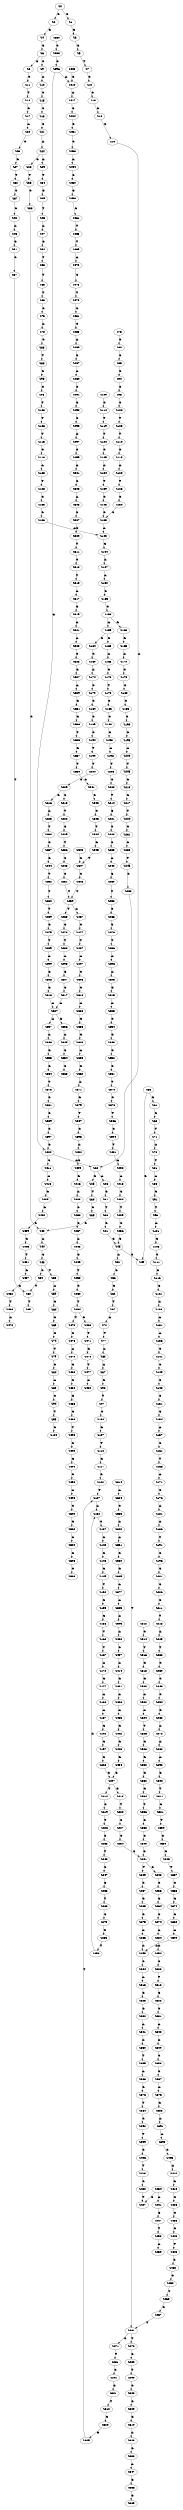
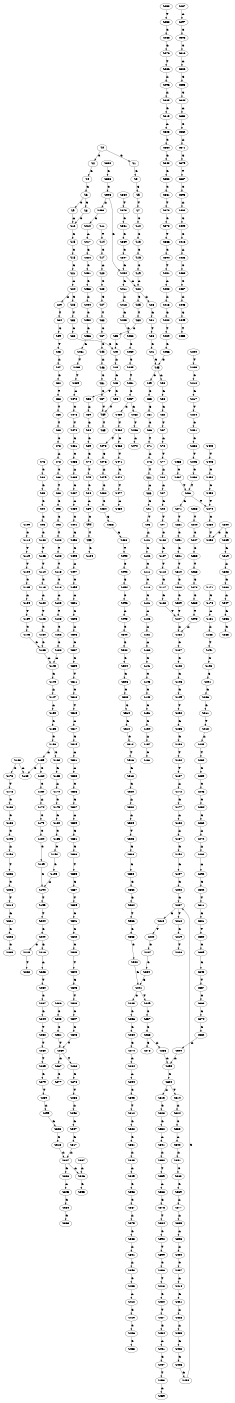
edge "S8" -> "S11": now "S8" -> "S12"
edge "S396" -> "S410": now "S396" -> "S403"
edge "S163" -> "S168": reversed
node "S510": added
edge "S195" -> "S200": now "S195" -> "S194"
node "S229": removed
edge "S545" -> "S547": now "S545" -> "S546"
node "S242": removed
edge "S277" -> "S287": removed, label "T"
edge "S327" -> "S337": now "S327" -> "S346"
edge "S355" -> "S364": removed, label "G"
edge "S304" -> "S314": added, label "T"
edge "S55" -> "S49": reversed
edge "S455" -> "S460": now "S457" -> "S460"
node "S166": removed
edge "S226" -> "S233": removed, label "C"
edge "S275" -> "S285": now "S265" -> "S285"
edge "S434" -> "S427": reversed
edge "S433" -> "S440": removed, label "G"
edge "S458" -> "S463": now "S458" -> "S270"
edge "S290" -> "S300": reversed
